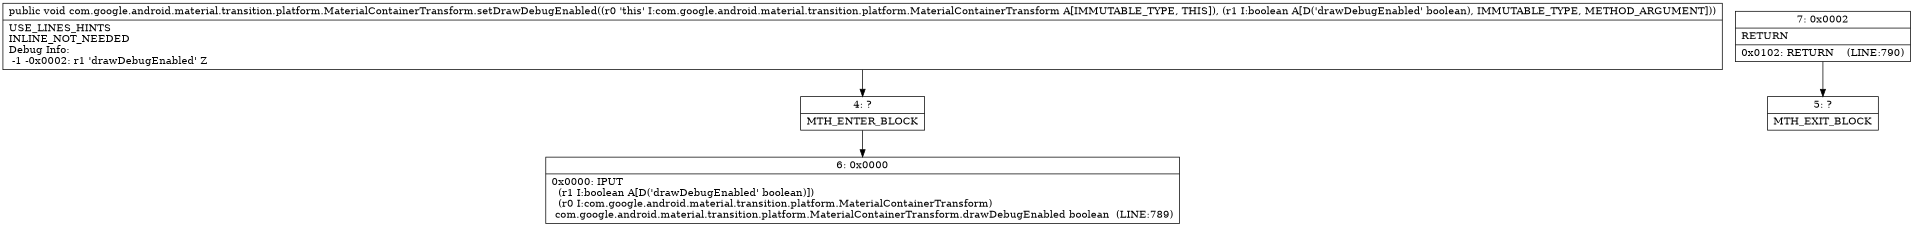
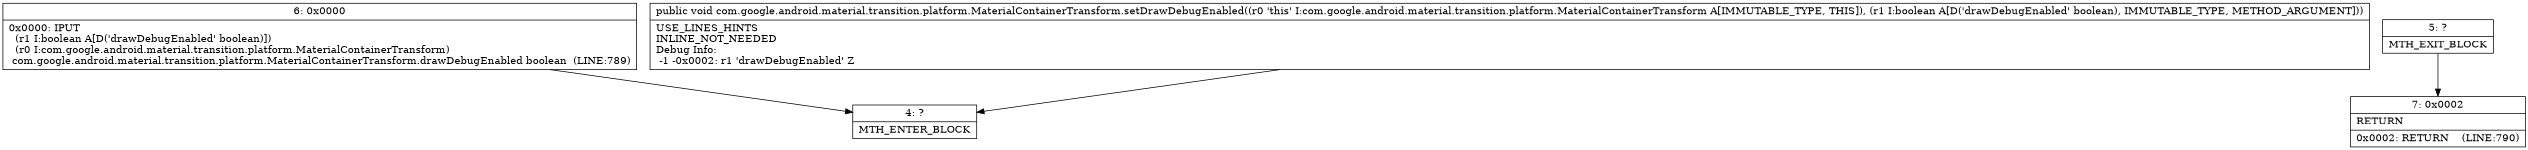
node "7: 0x0002": text "0x0102: RETURN    (LINE:790)" -> "0x0002: RETURN    (LINE:790)"
edge "7: 0x0002" -> "5: ?": reversed
edge "4: ?" -> "6: 0x0000": reversed
